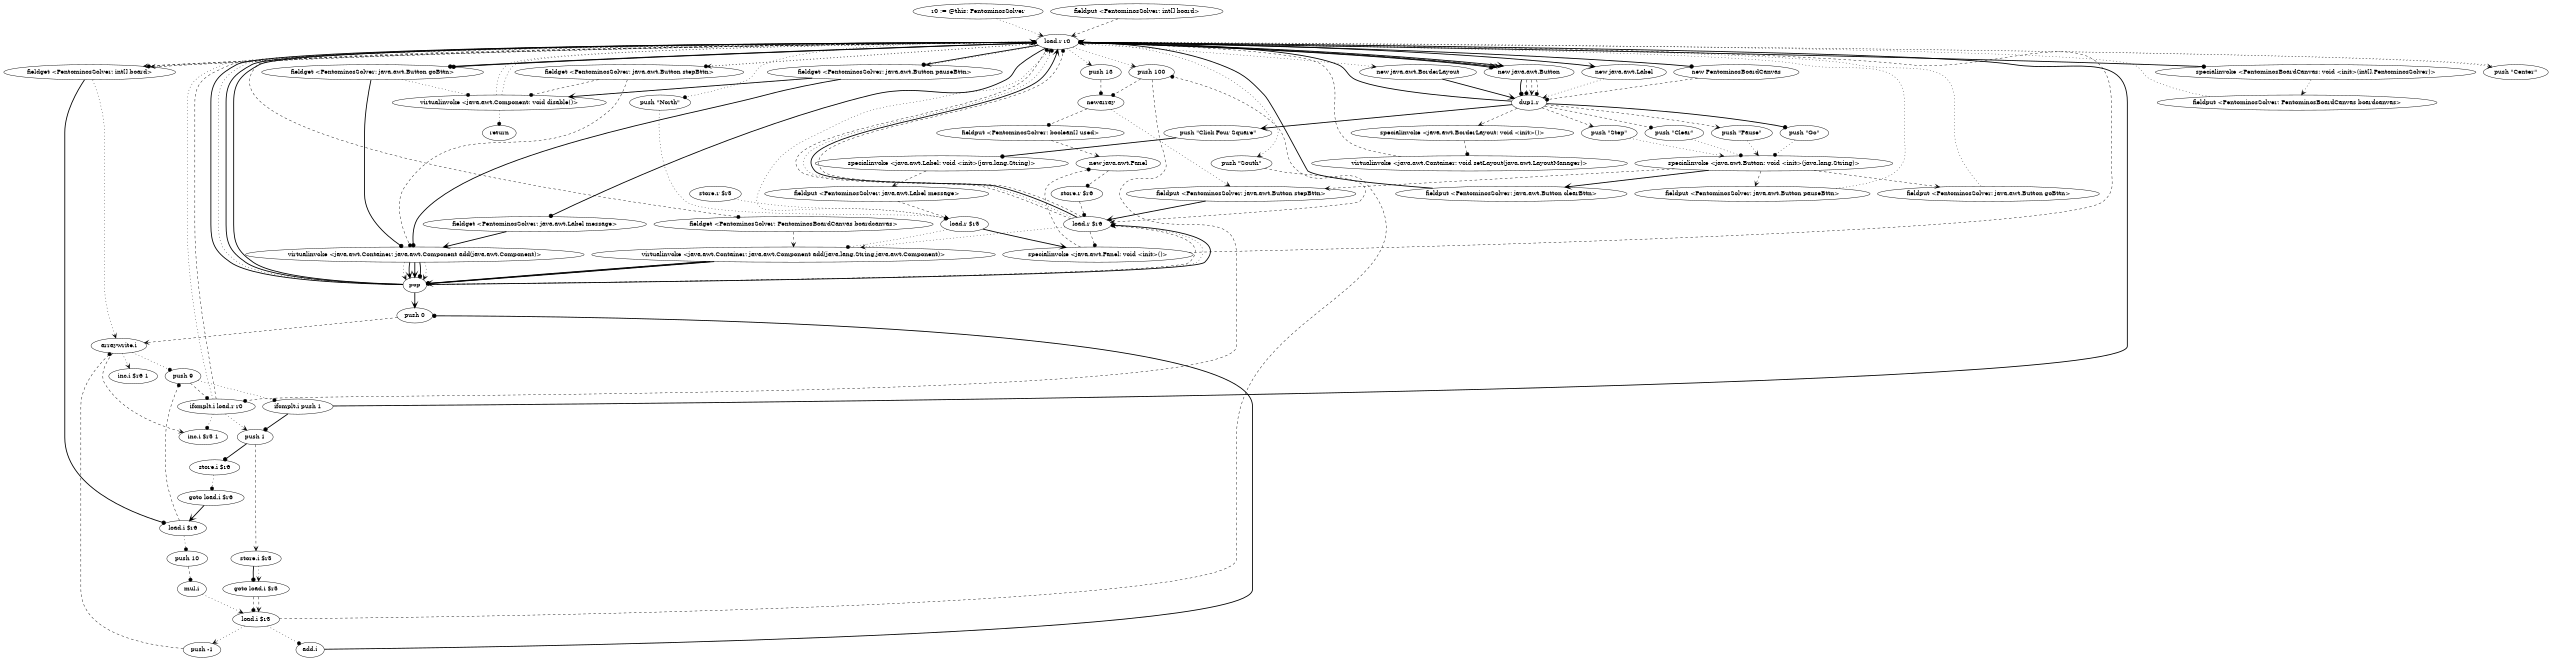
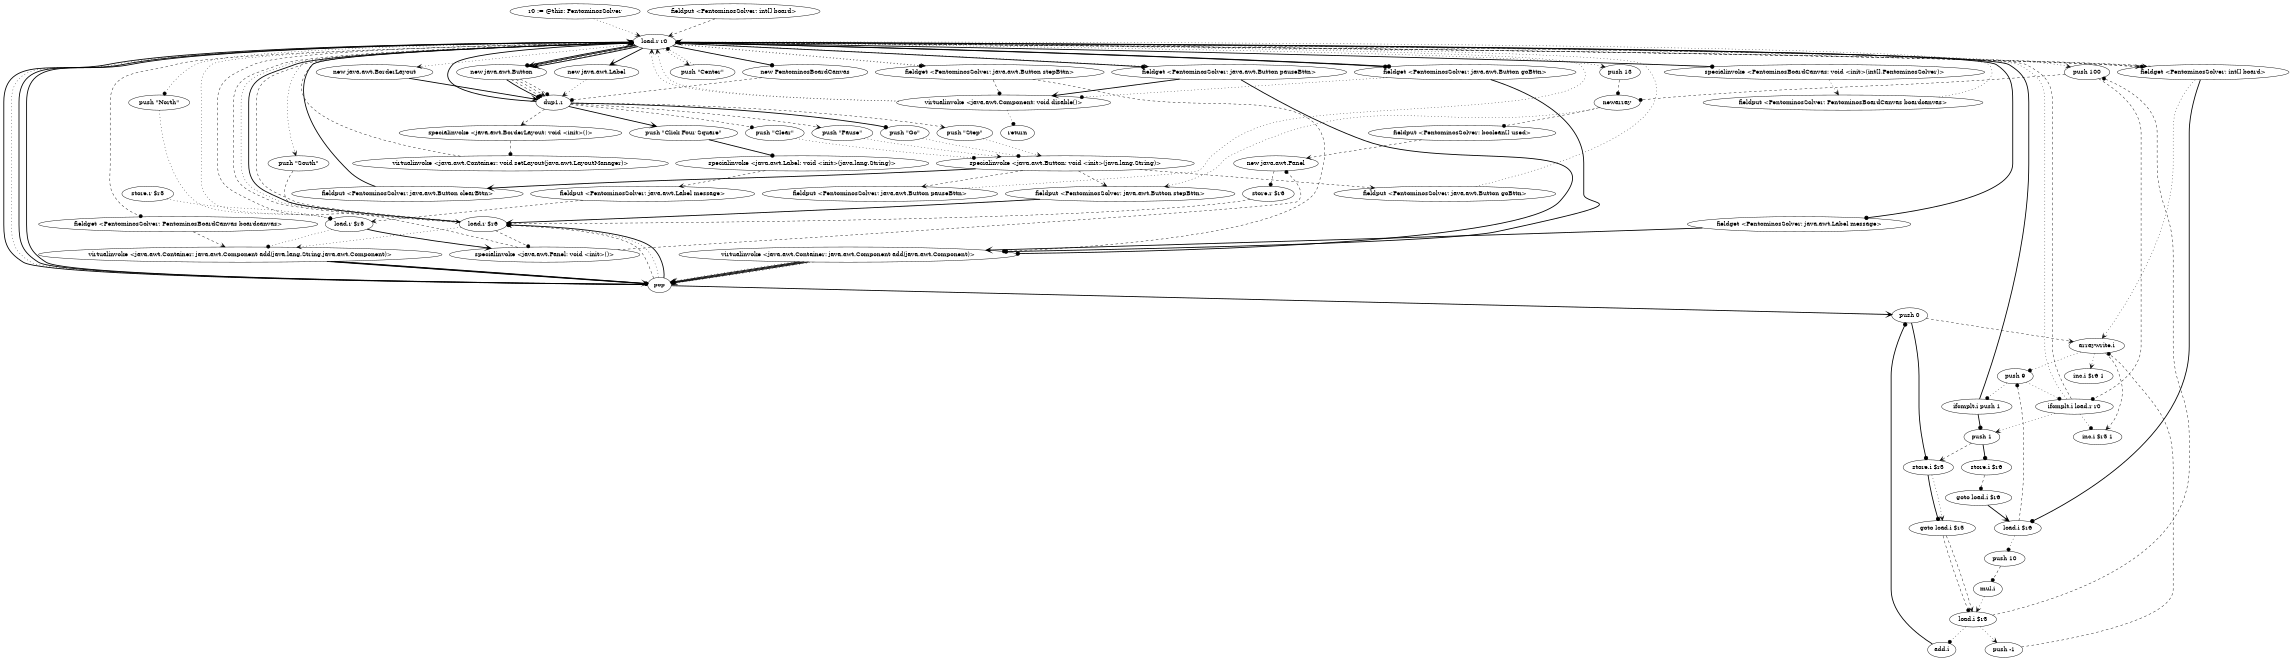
edge "push 9" -> "ifcmplt.i load.r r0": style dashed -> dotted
edge "push 0" -> "store.i $r5": added
edge "store.i $r6" -> "goto load.i $r6": style dotted -> dashed
